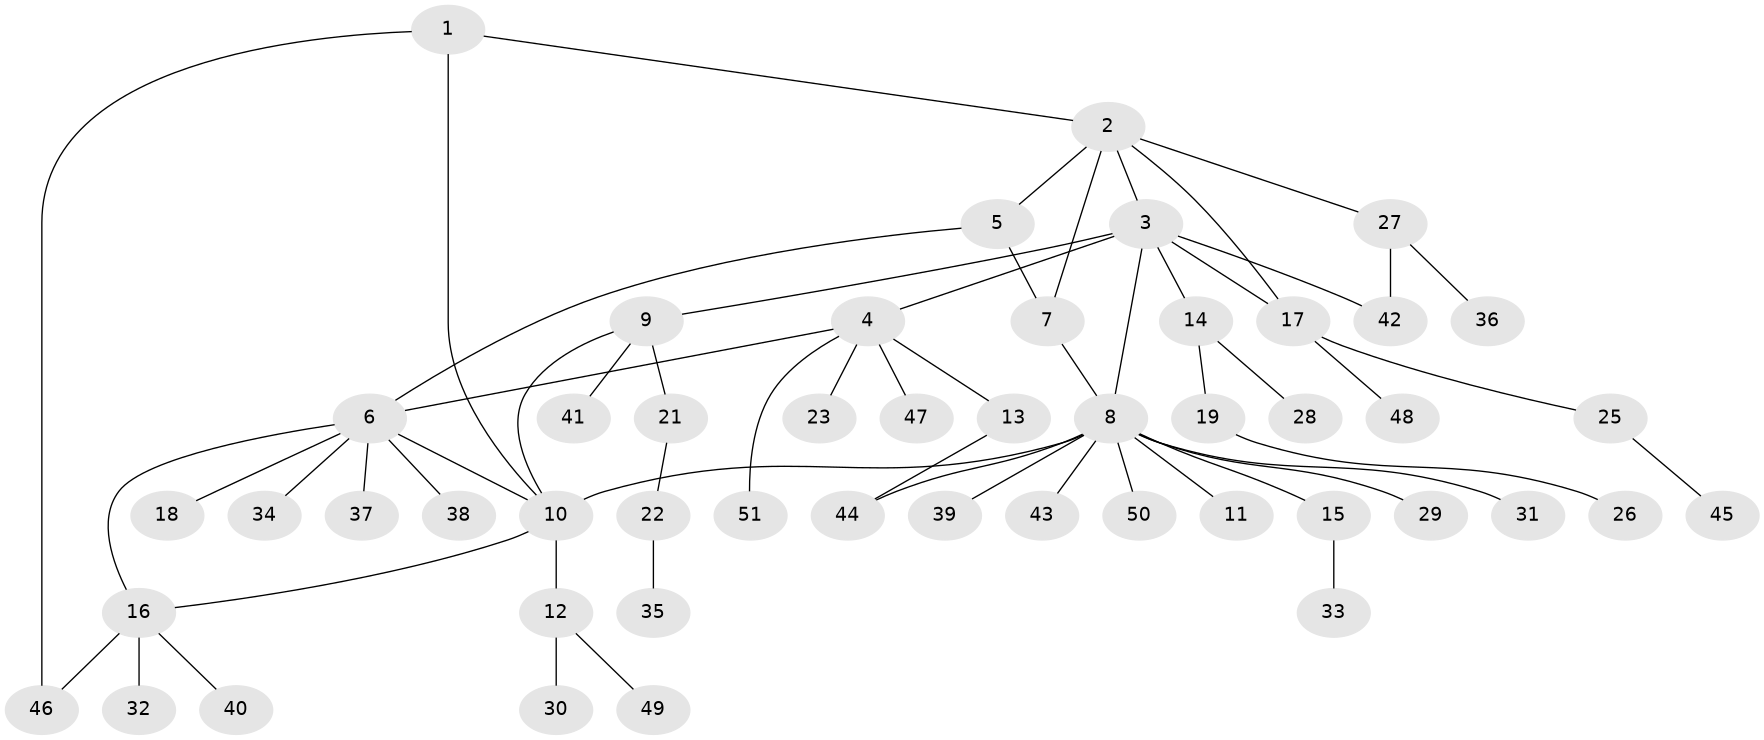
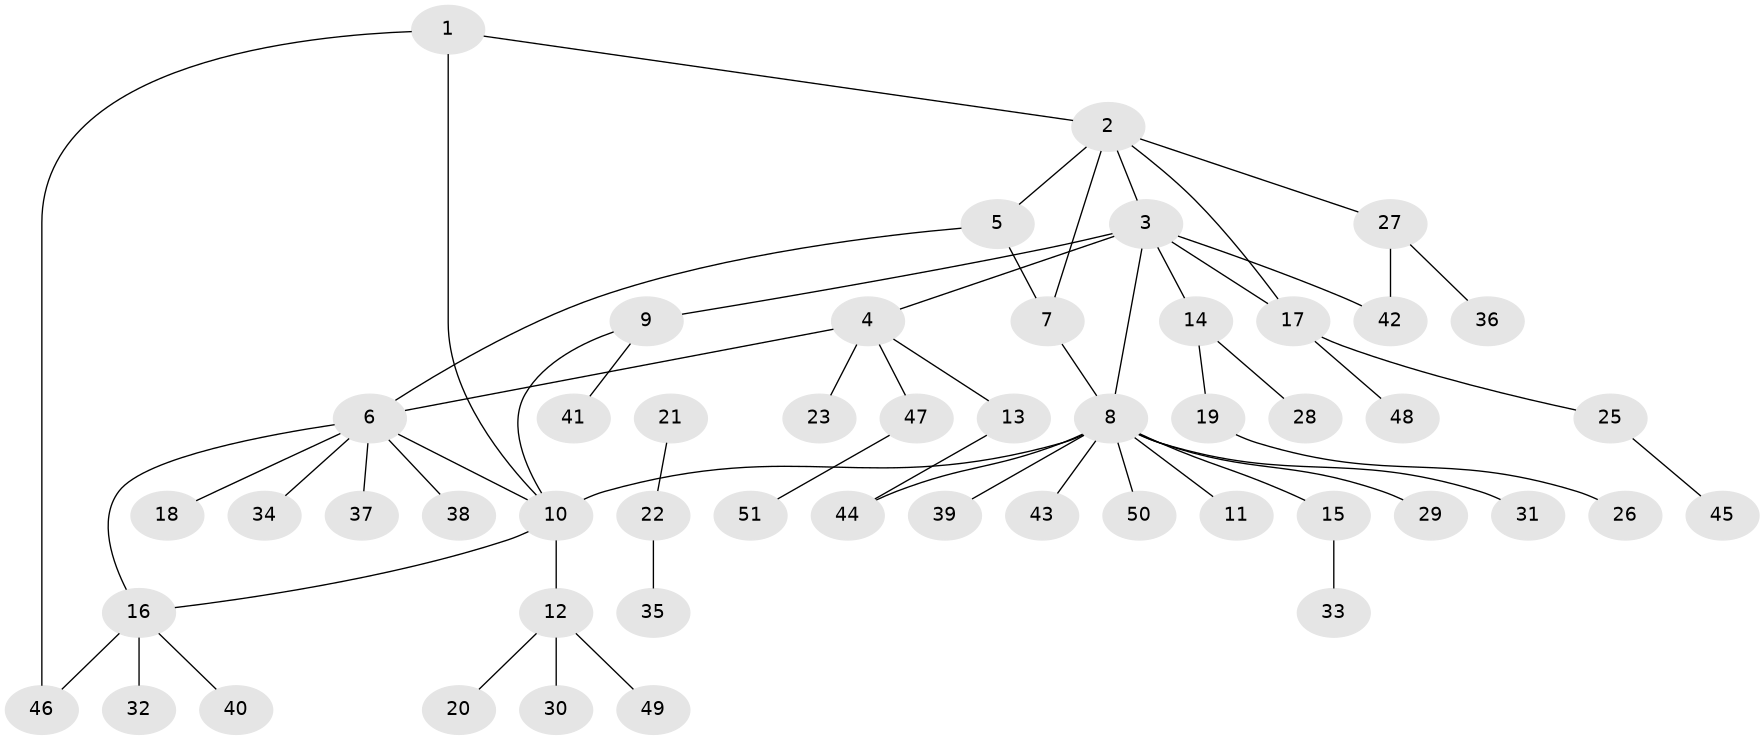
edge "9" -- "21": removed
edge "4" -- "51": now "47" -- "51"
node "20": added
